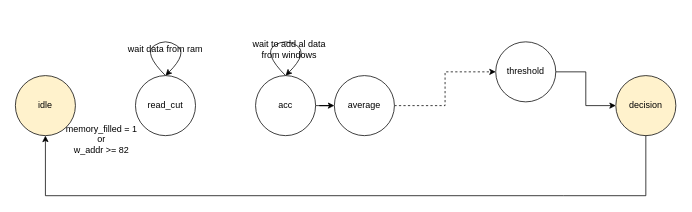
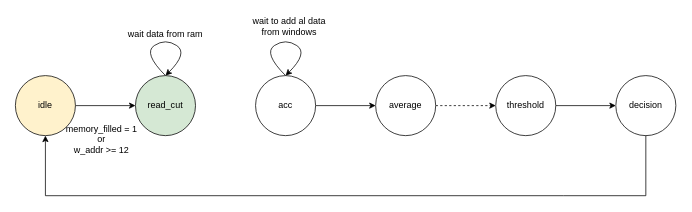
node "wait data from ram": moved (165, 49) -> (165, 34)
node "wait to add al data from windows": moved (289, 49) -> (289, 27)
node "threshold": moved (525, 72) -> (525, 105)
edge "idle" -> "read_cut": added
node "read_cut": fillcolor #ffffff -> #d5e8d4
node "average": moved (364, 105) -> (405, 105)
node "decision": fillcolor #fff2cc -> #ffffff
node "memory_filled = 1 or w_addr >= 82": label "memory_filled = 1 or w_addr >= 82" -> "memory_filled = 1 or w_addr >= 12"
